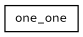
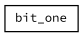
node "one_one": label "one_one" -> "bit_one"
